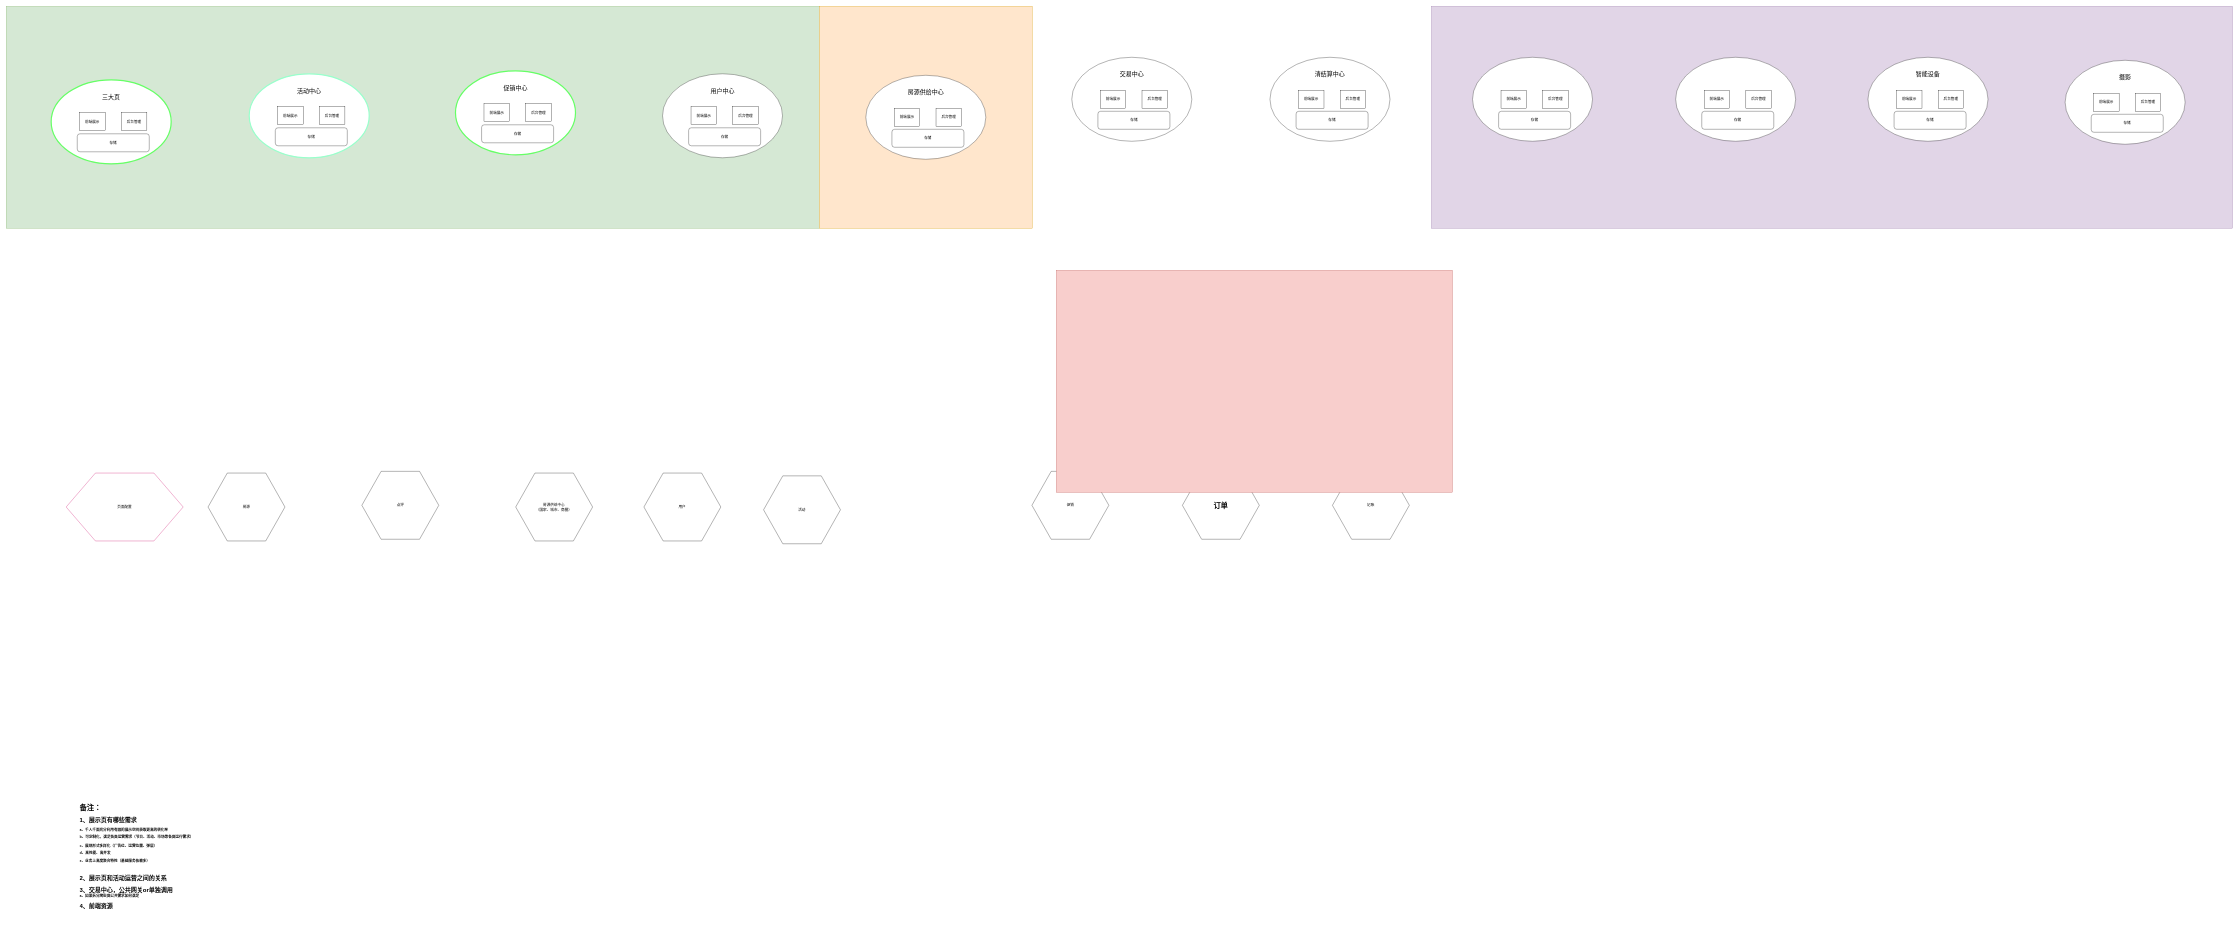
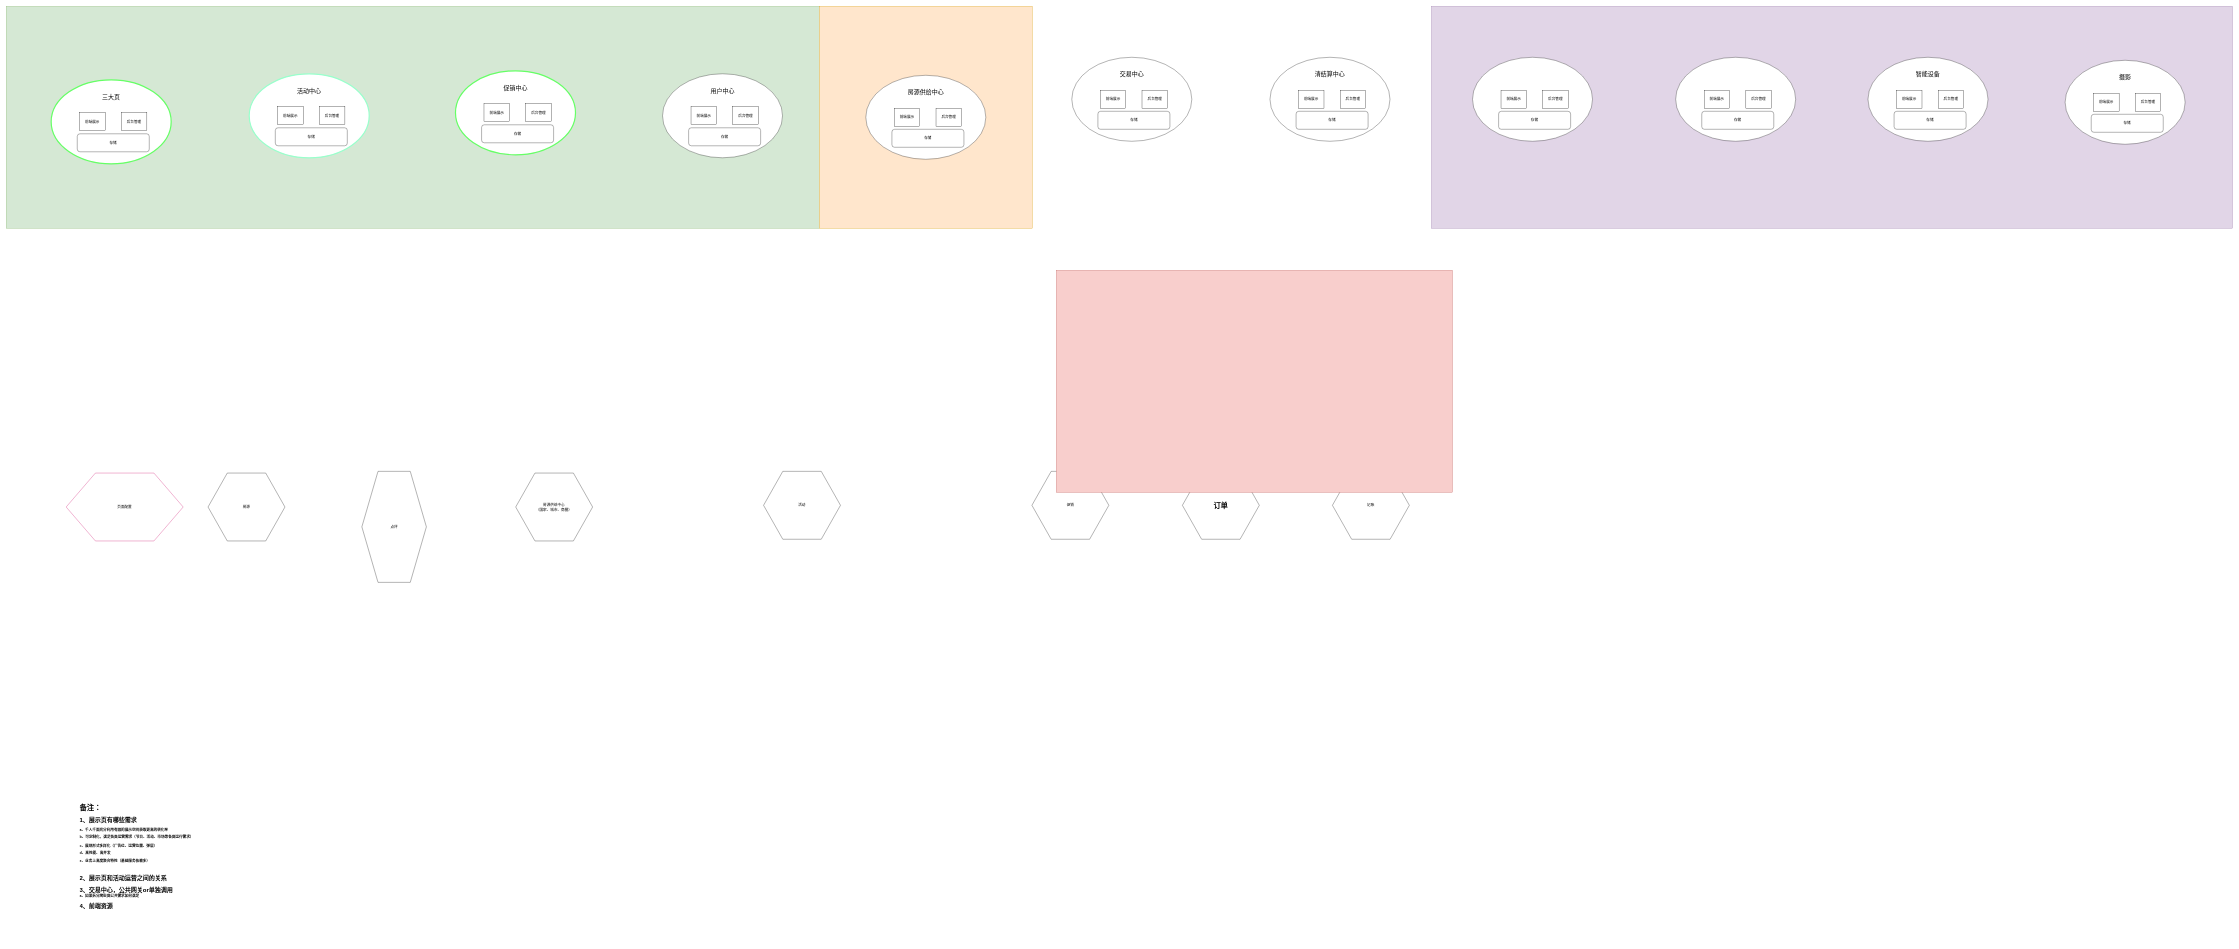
node "点评": size 77x68 -> 65x111
node "用户": removed
node "活动": moved (802, 510) -> (802, 505)
